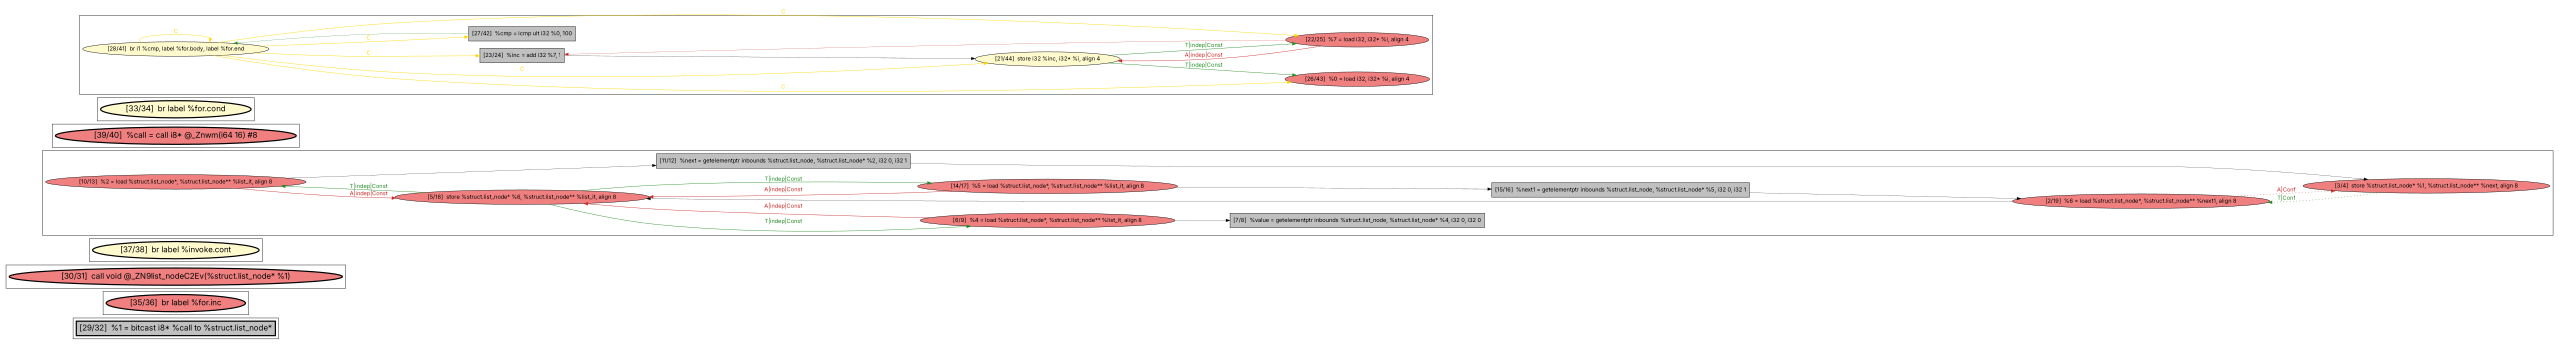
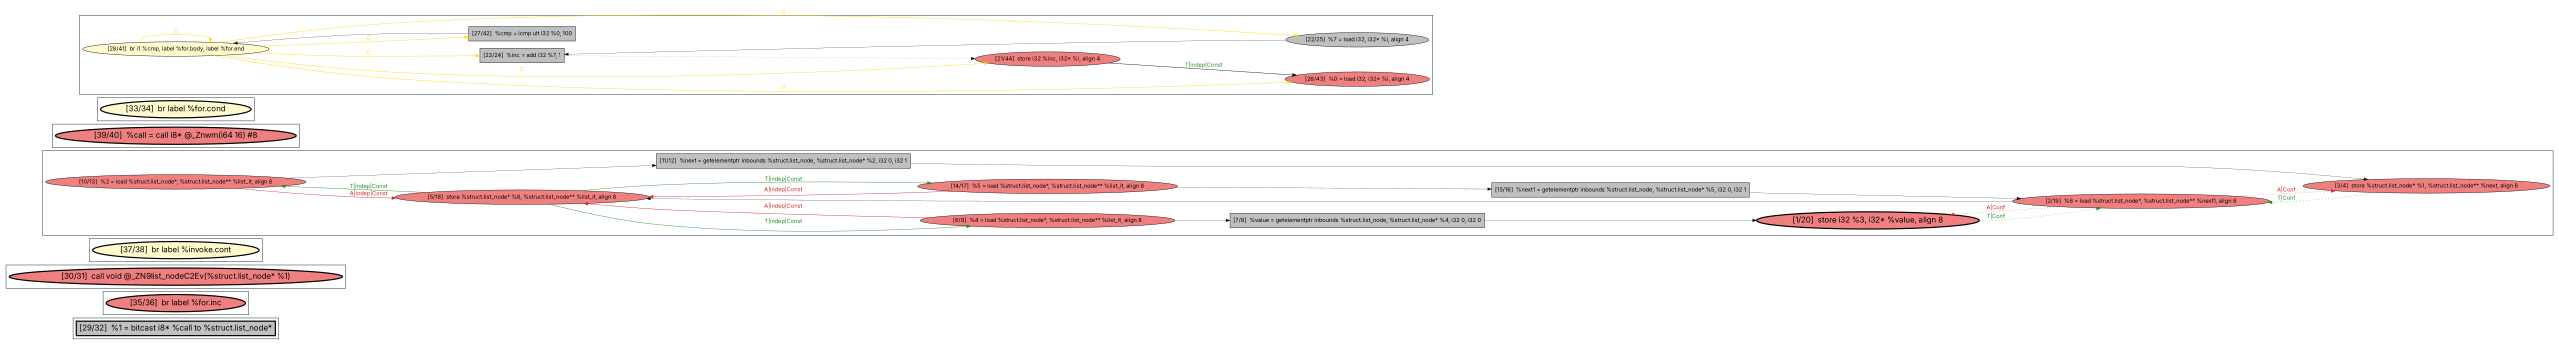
edge "[27/42]  %cmp = icmp ult i32 %0, 100" -> "[28/41]  br i1 %cmp, label %for.body, label %for.end": color forestgreen -> black
node "[22/25]  %7 = load i32, i32* %i, align 4": fillcolor lightcoral -> grey
edge "[22/25]  %7 = load i32, i32* %i, align 4" -> "[23/24]  %inc = add i32 %7, 1": color firebrick3 -> black
edge "[21/44]  store i32 %inc, i32* %i, align 4" -> "[22/25]  %7 = load i32, i32* %i, align 4": removed, label "T|indep|Const"
edge "[23/24]  %inc = add i32 %7, 1" -> "[21/44]  store i32 %inc, i32* %i, align 4": style solid -> dotted
edge "[22/25]  %7 = load i32, i32* %i, align 4" -> "[21/44]  store i32 %inc, i32* %i, align 4": removed, label "A|indep|Const"
node "[21/44]  store i32 %inc, i32* %i, align 4": fillcolor lemonchiffon -> lightcoral
edge "[21/44]  store i32 %inc, i32* %i, align 4" -> "[26/43]  %0 = load i32, i32* %i, align 4": color forestgreen -> black
node "[1/20]  store i32 %3, i32* %value, align 8": added
